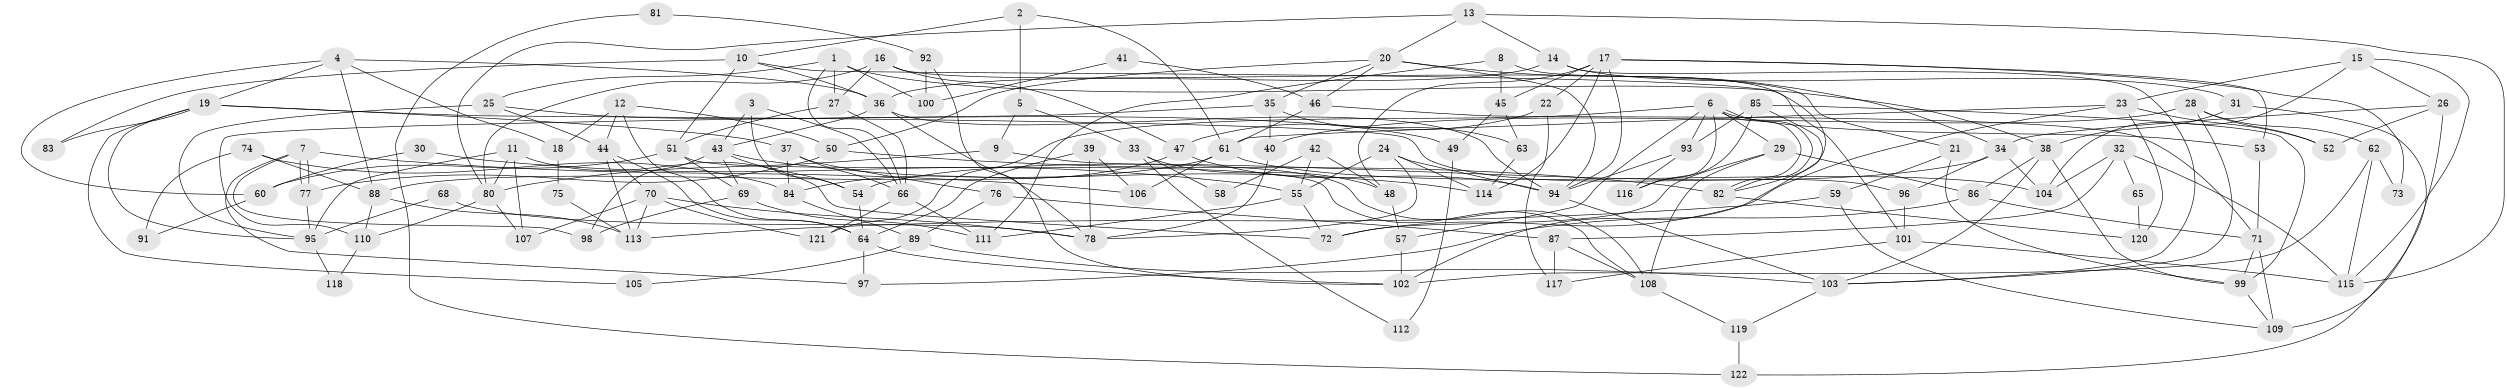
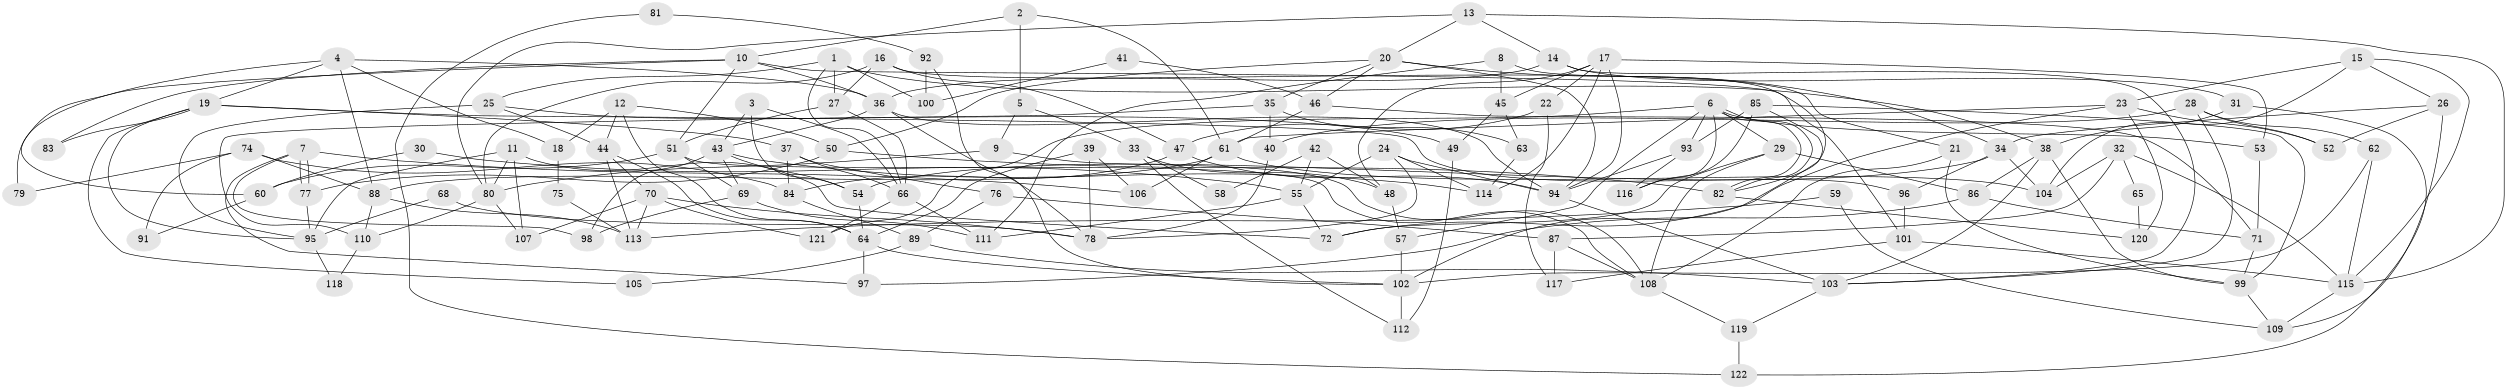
edge "21" -- "59": now "21" -- "108"
node "79": added
node "73": removed
edge "71" -- "109": now "115" -- "109"
edge "102" -- "112": added
